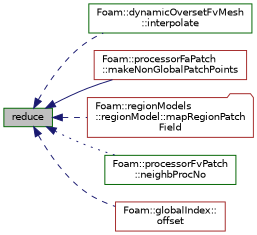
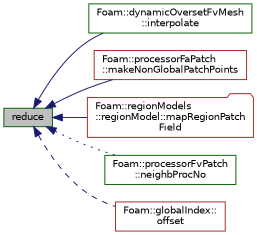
edge "Foam::dynamicOversetFvMesh ::interpolate" -> "reduce": style dashed -> solid
edge "Foam::regionModels ::regionModel::mapRegionPatch Field" -> "reduce": style dashed -> solid
